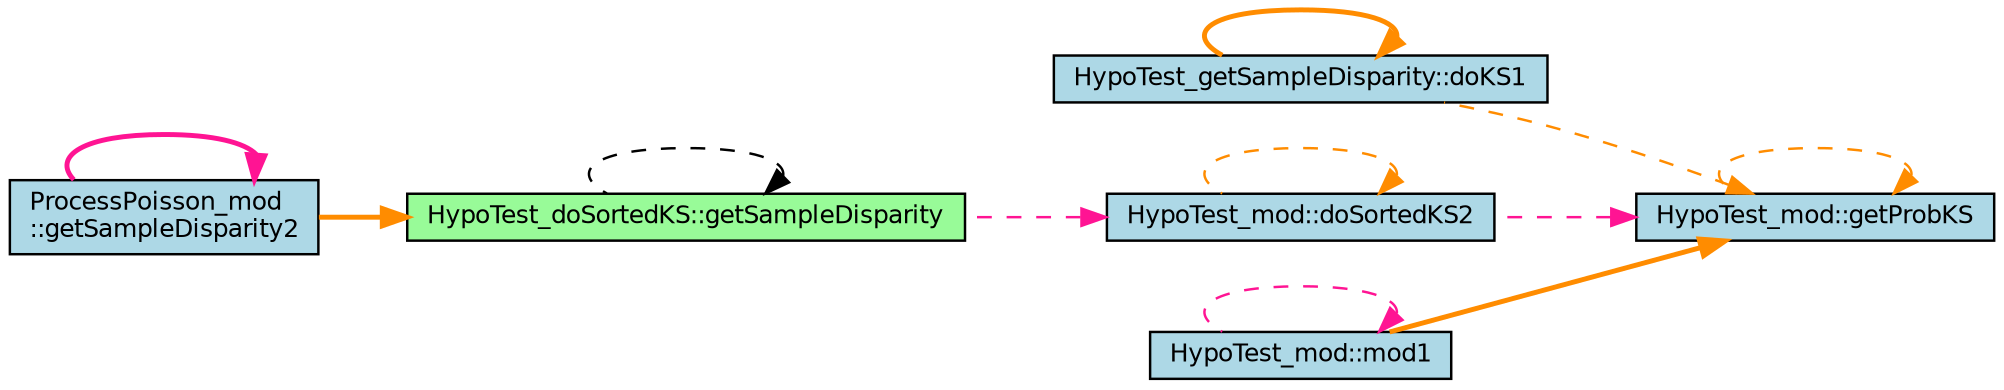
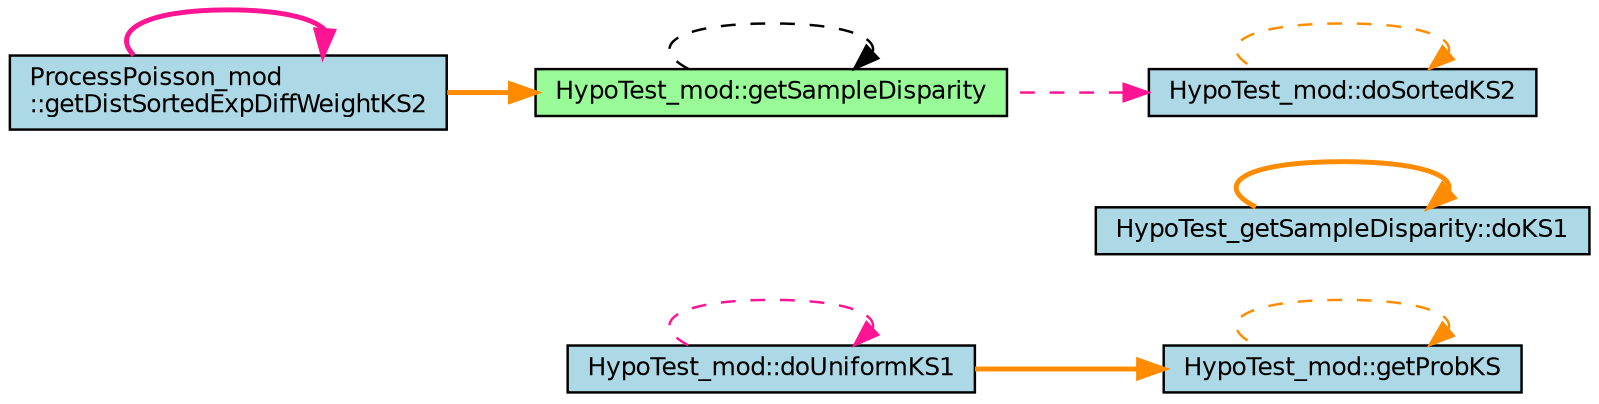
edge "HypoTest_getSampleDisparity::doKS1" -> "HypoTest_mod::getProbKS": removed
node "ProcessPoisson_mod ::getSampleDisparity2": label "ProcessPoisson_mod ::getSampleDisparity2" -> "ProcessPoisson_mod ::getDistSortedExpDiffWeightKS2"
node "HypoTest_doSortedKS::getSampleDisparity": label "HypoTest_doSortedKS::getSampleDisparity" -> "HypoTest_mod::getSampleDisparity"
edge "HypoTest_mod::doSortedKS2" -> "HypoTest_mod::getProbKS": removed
node "HypoTest_mod::mod1": label "HypoTest_mod::mod1" -> "HypoTest_mod::doUniformKS1"
